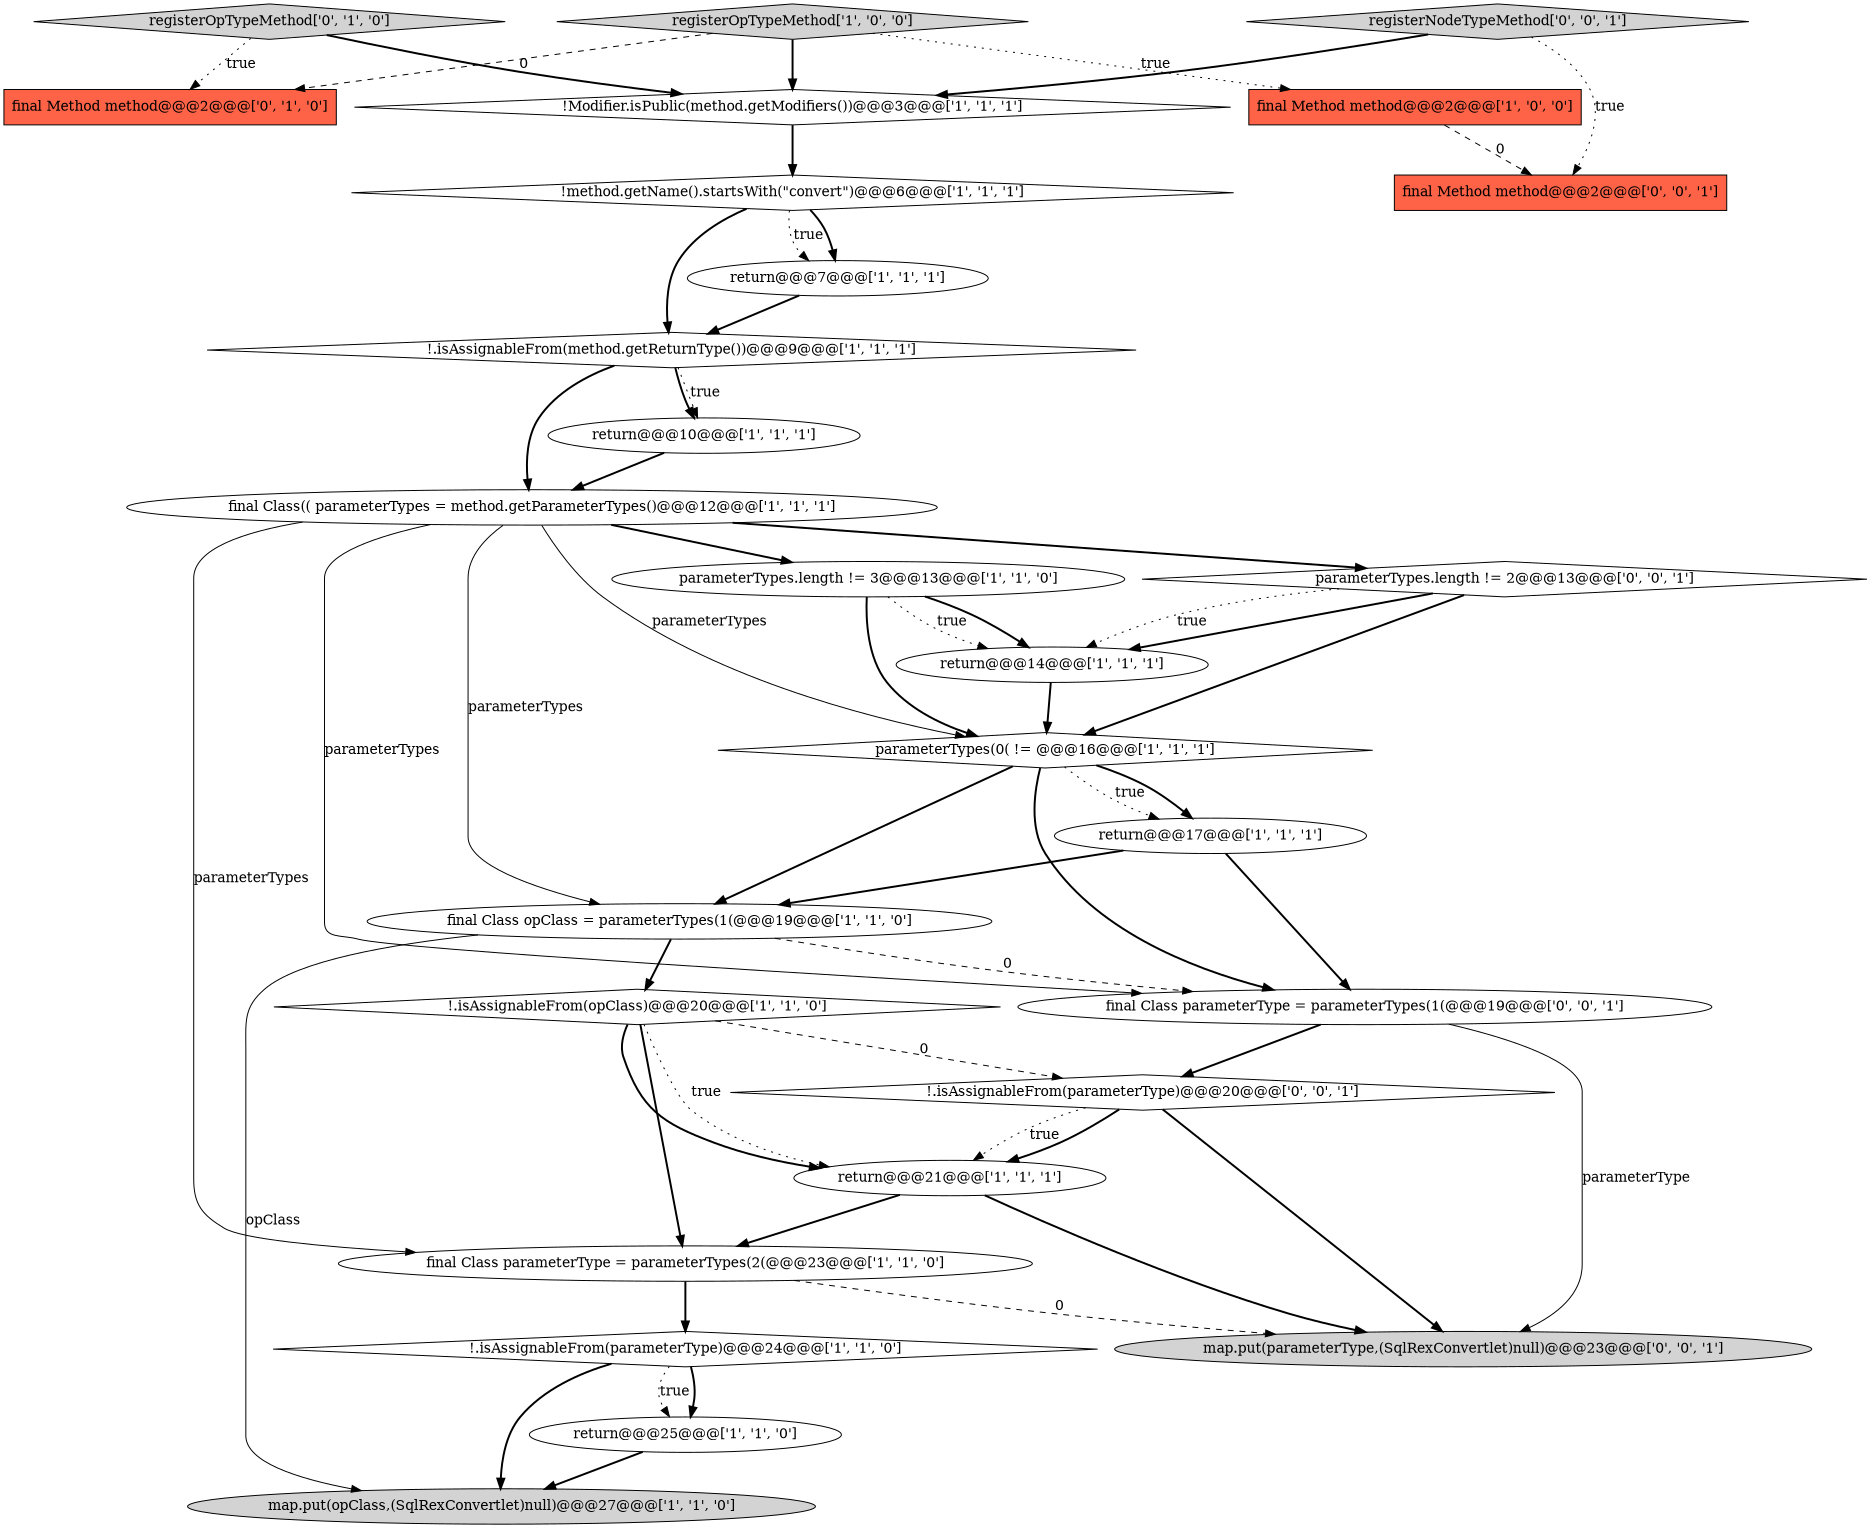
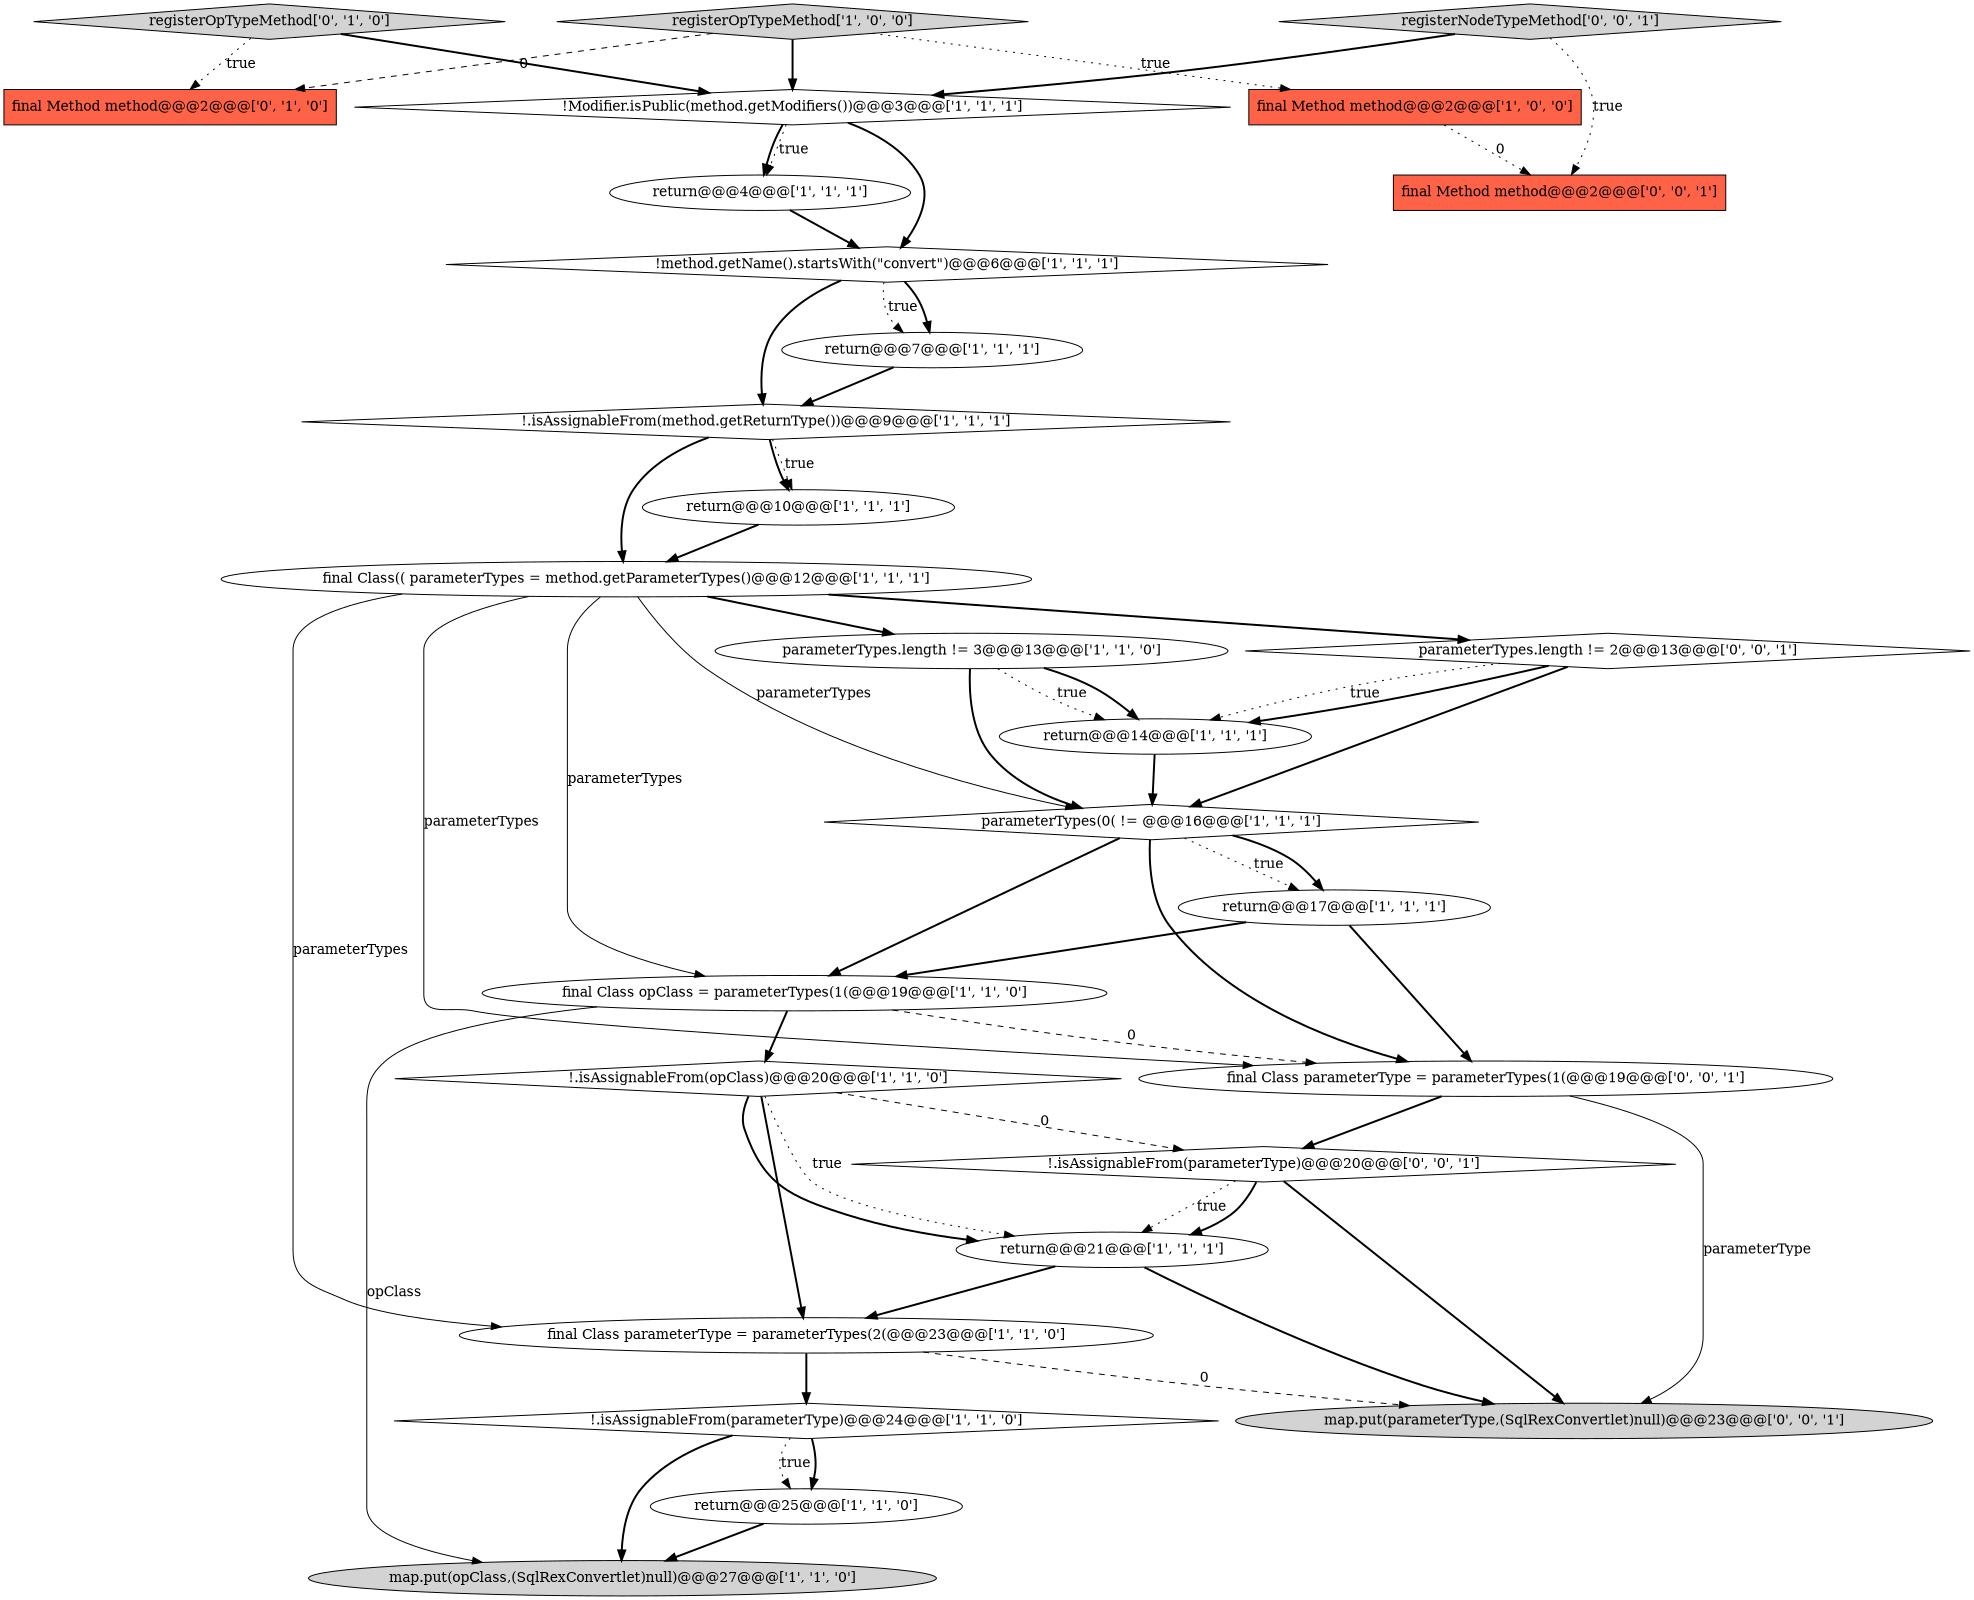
edge "final Method method@@@2@@@['1', '0', '0']" -> "final Method method@@@2@@@['0', '0', '1']": style dashed -> dotted
node "return@@@4@@@['1', '1', '1']": added
